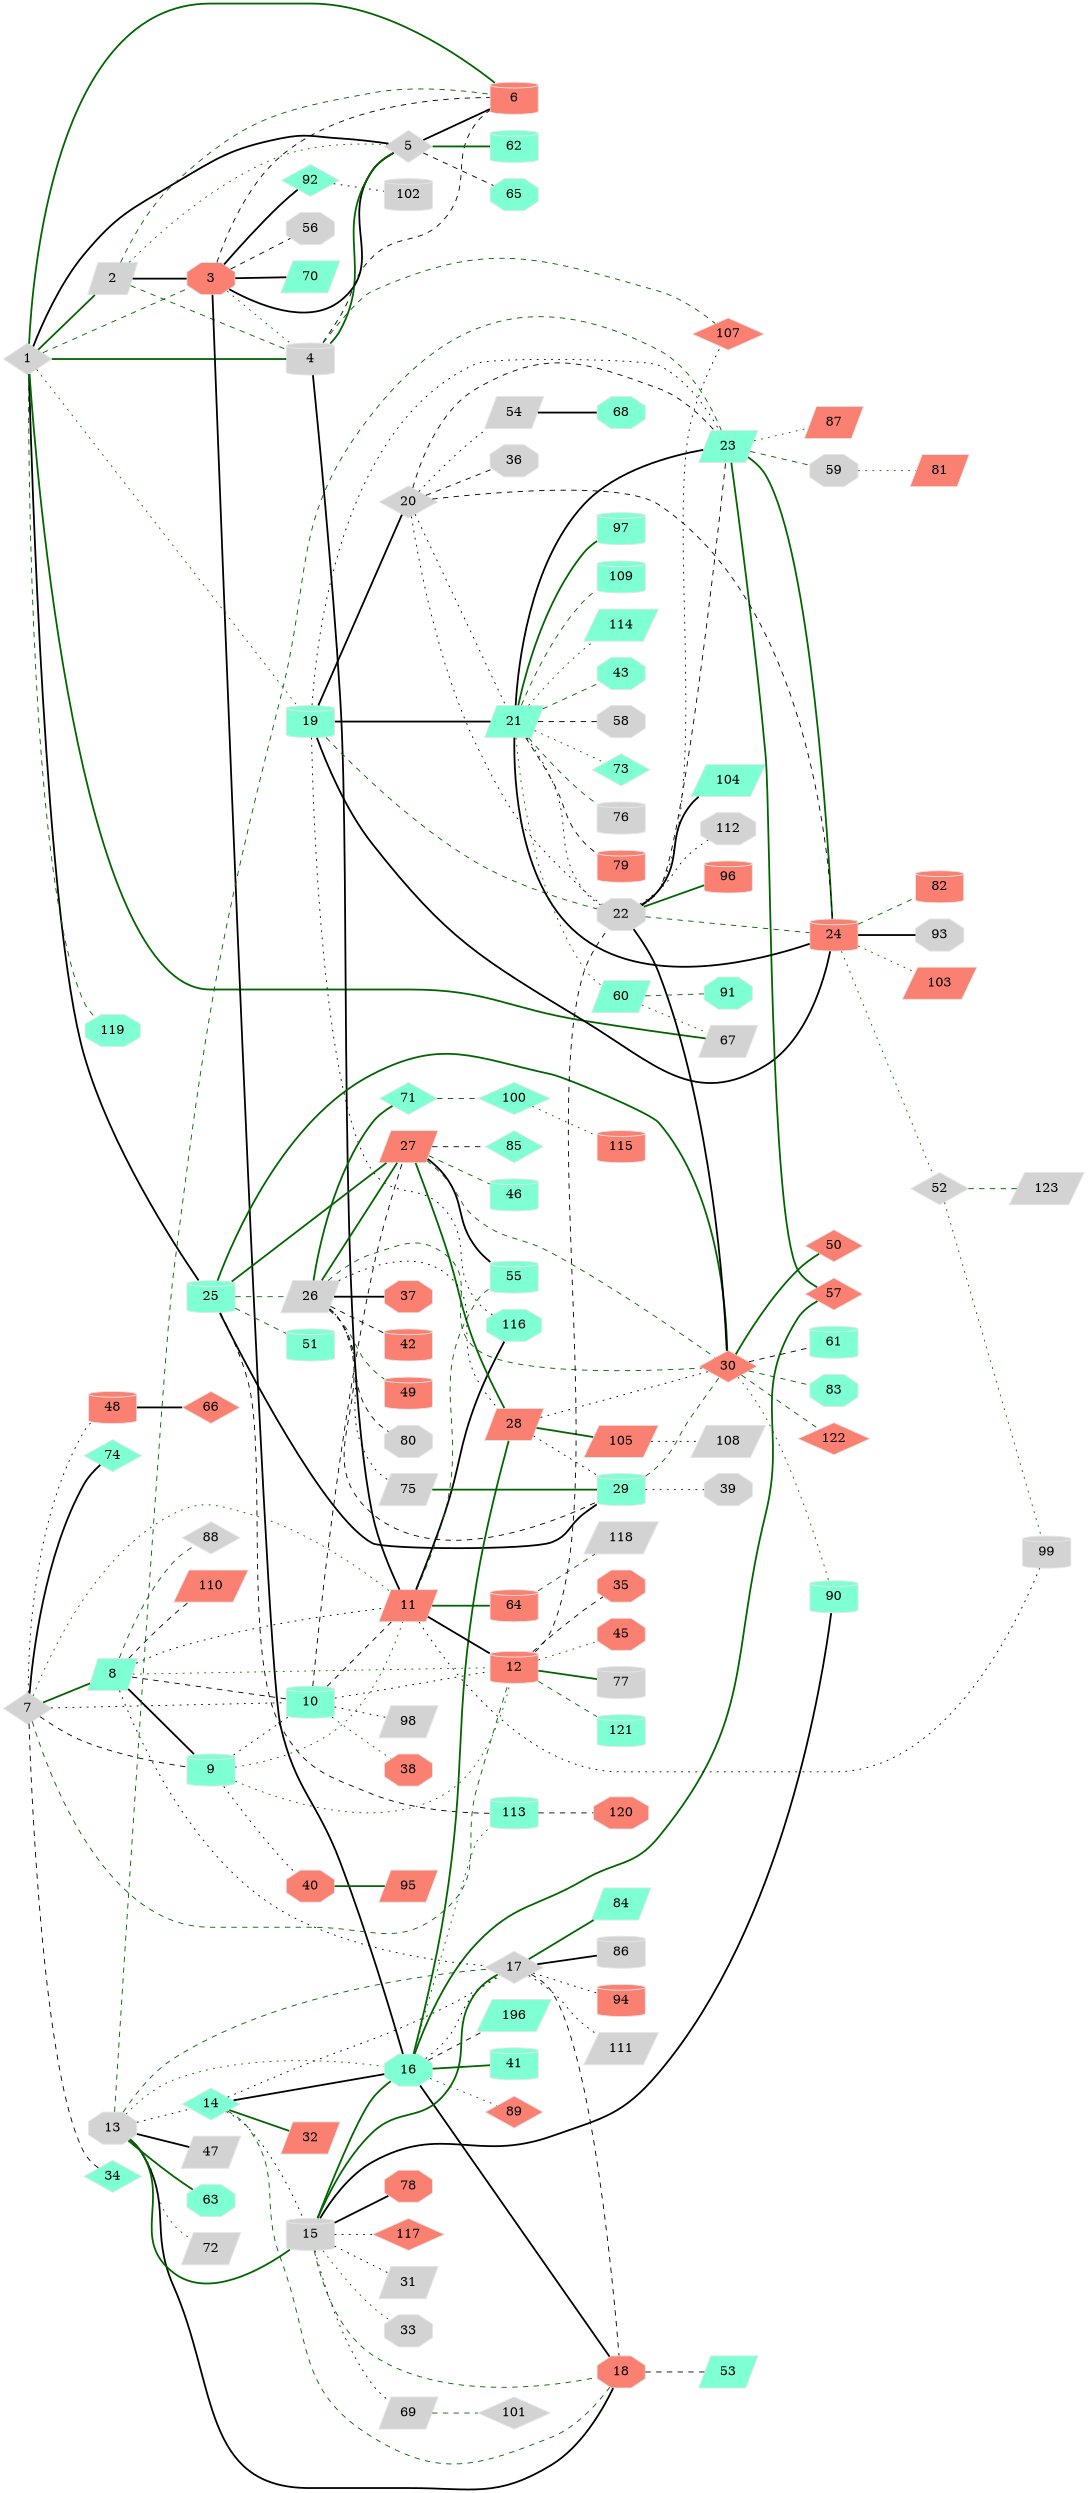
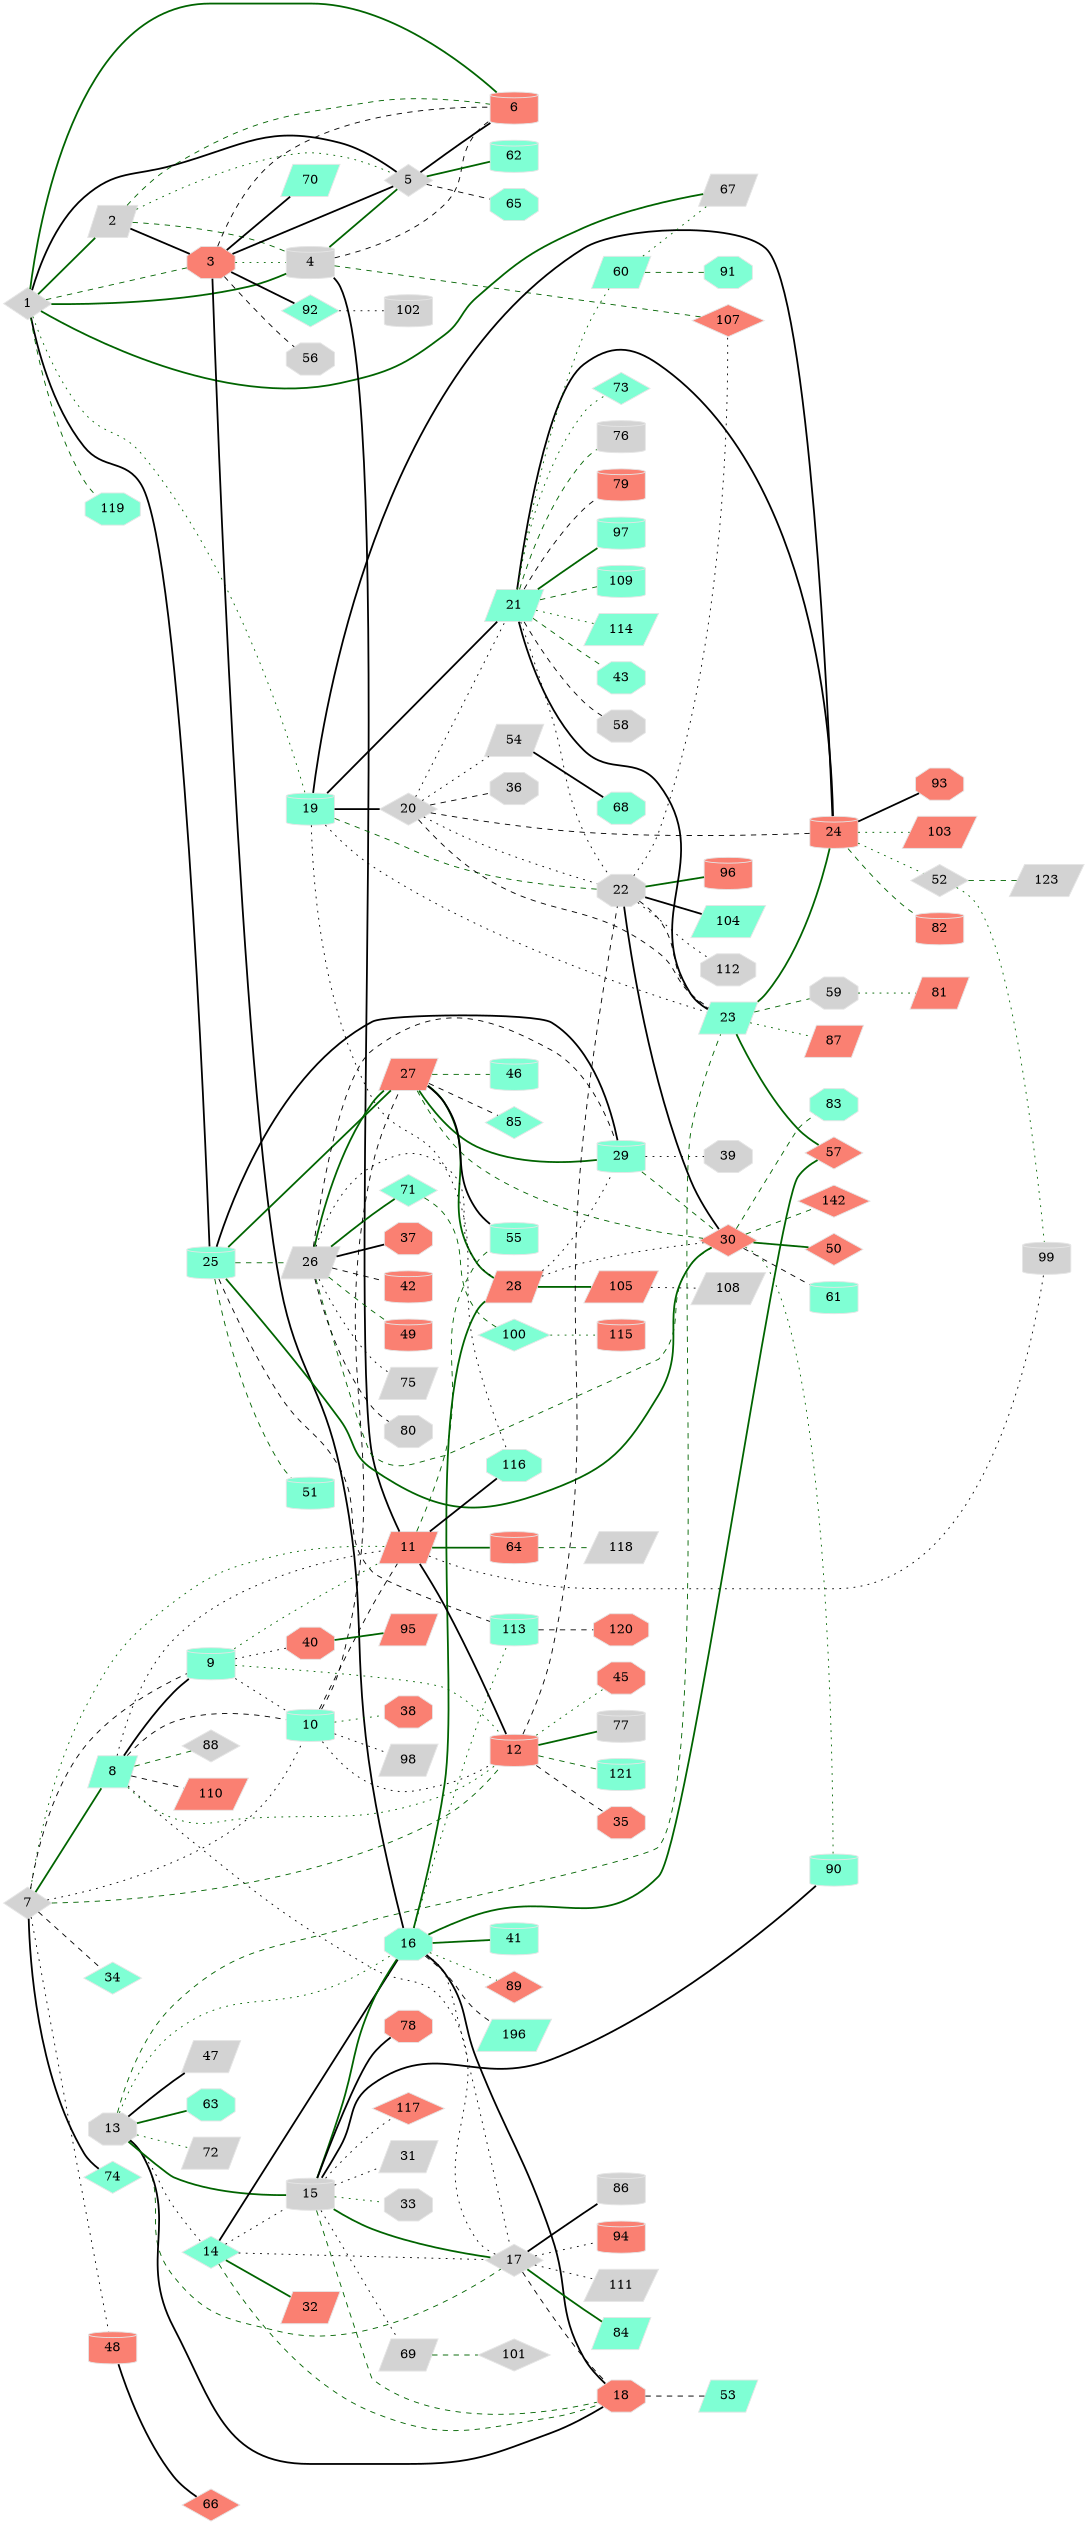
edge "22" -- "24": removed
node "93": fillcolor lightgrey -> salmon
node "122": label "122" -> "142"
edge "75" -- "29": now "27" -- "29"
